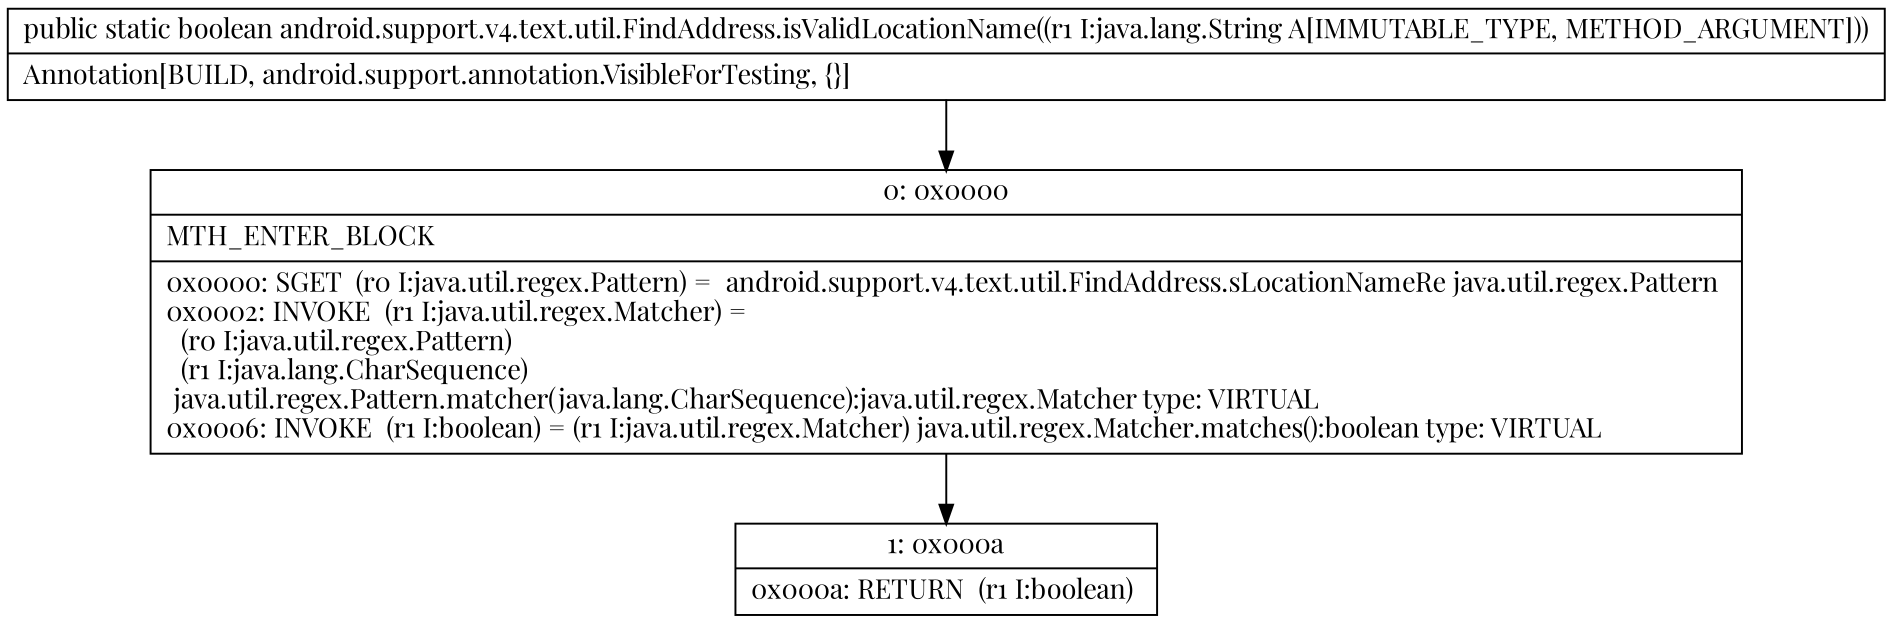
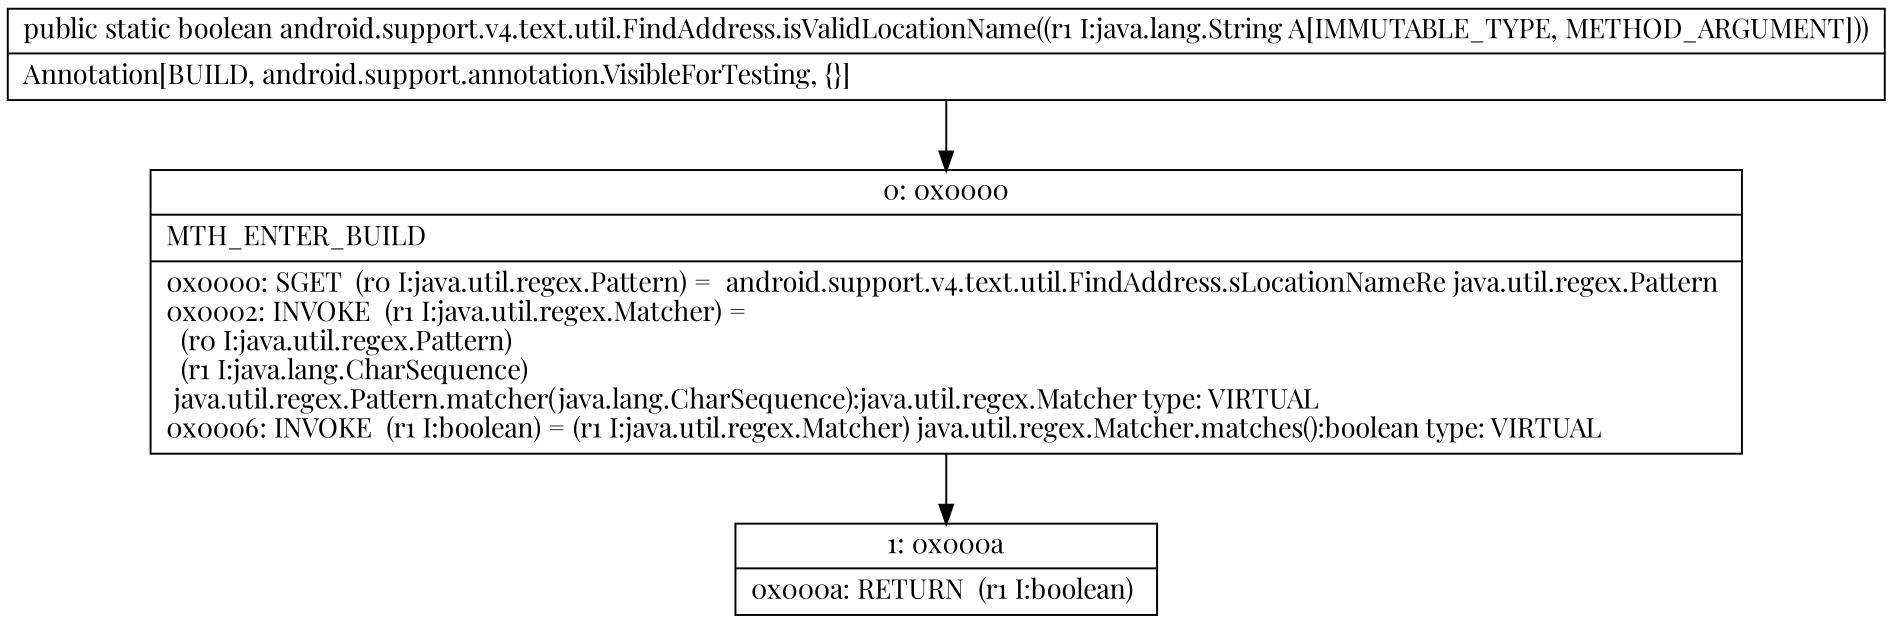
node "0: 0x0000": text "MTH_ENTER_BLOCK" -> "MTH_ENTER_BUILD"
